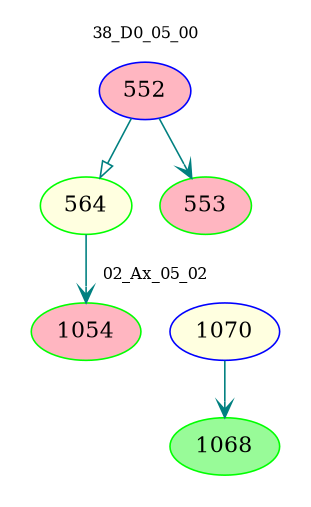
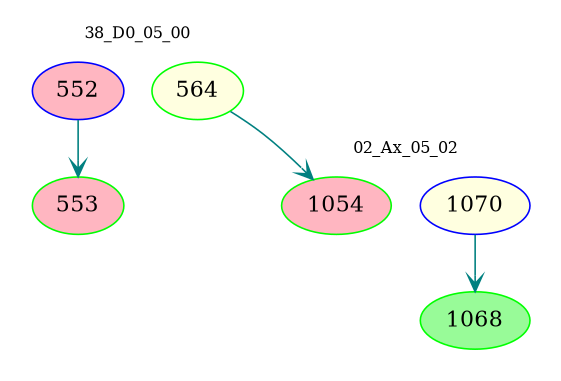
edge "552" -> "564": removed
